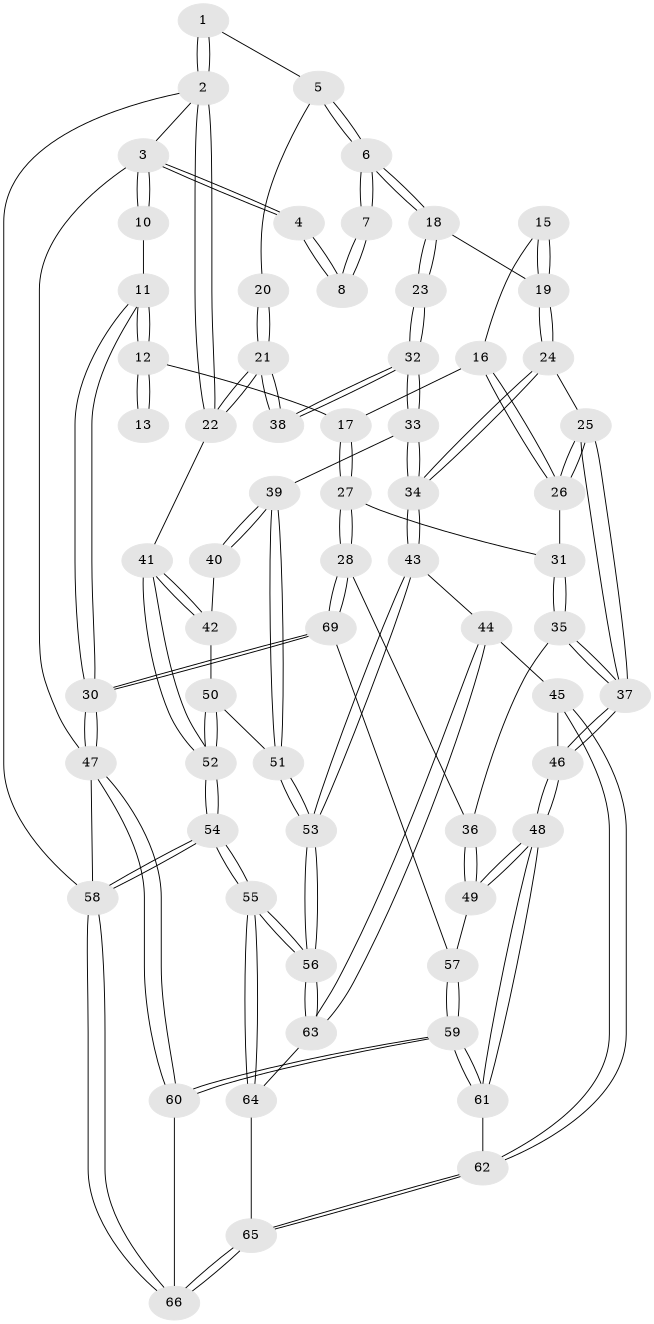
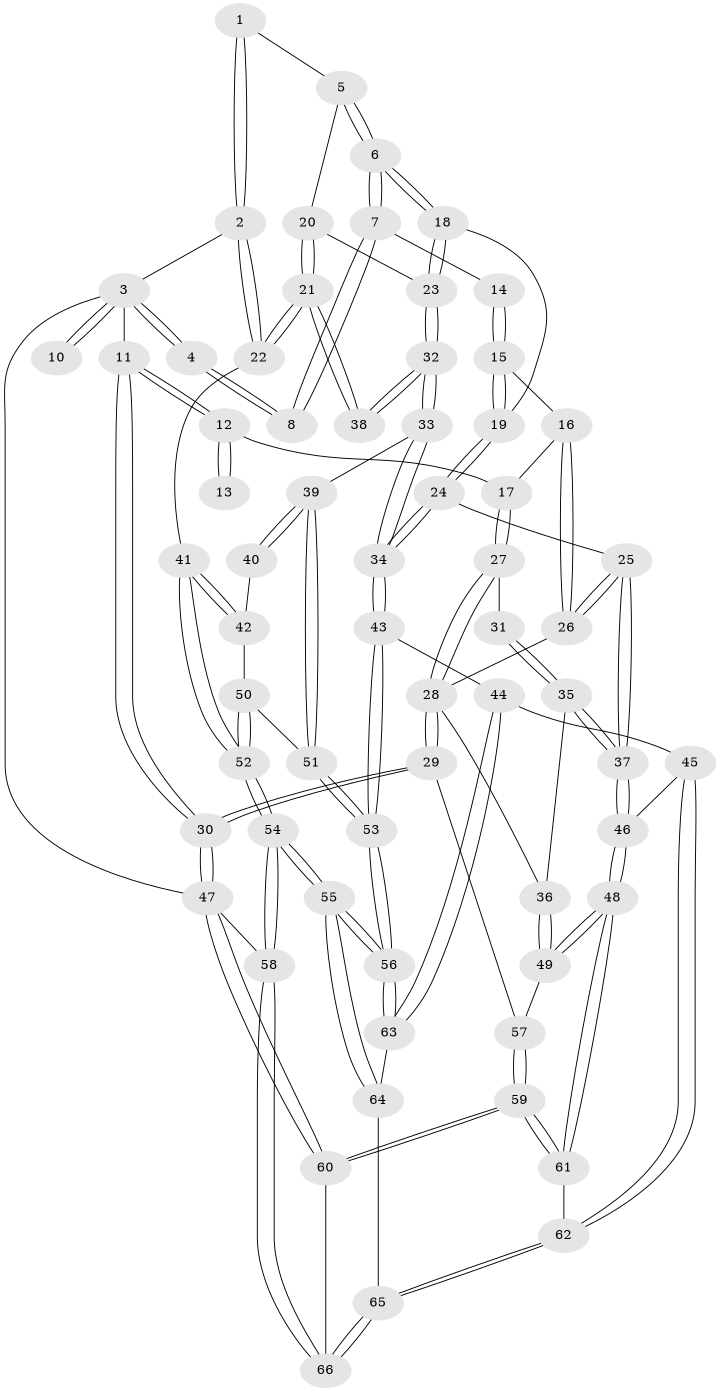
edge "20" -- "23": added
edge "10" -- "11": now "3" -- "11"
node "14": added
edge "2" -- "58": removed
edge "26" -- "31": now "26" -- "28"
node "69": label "69" -> "29"
